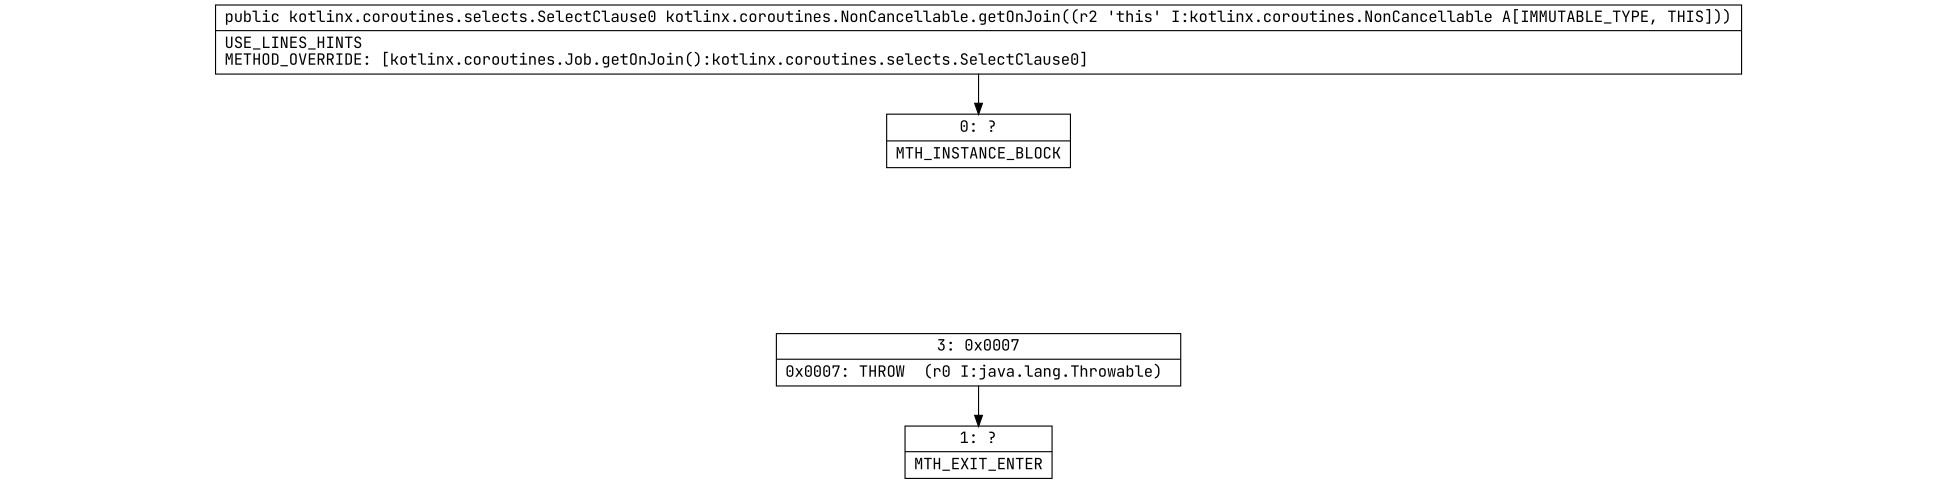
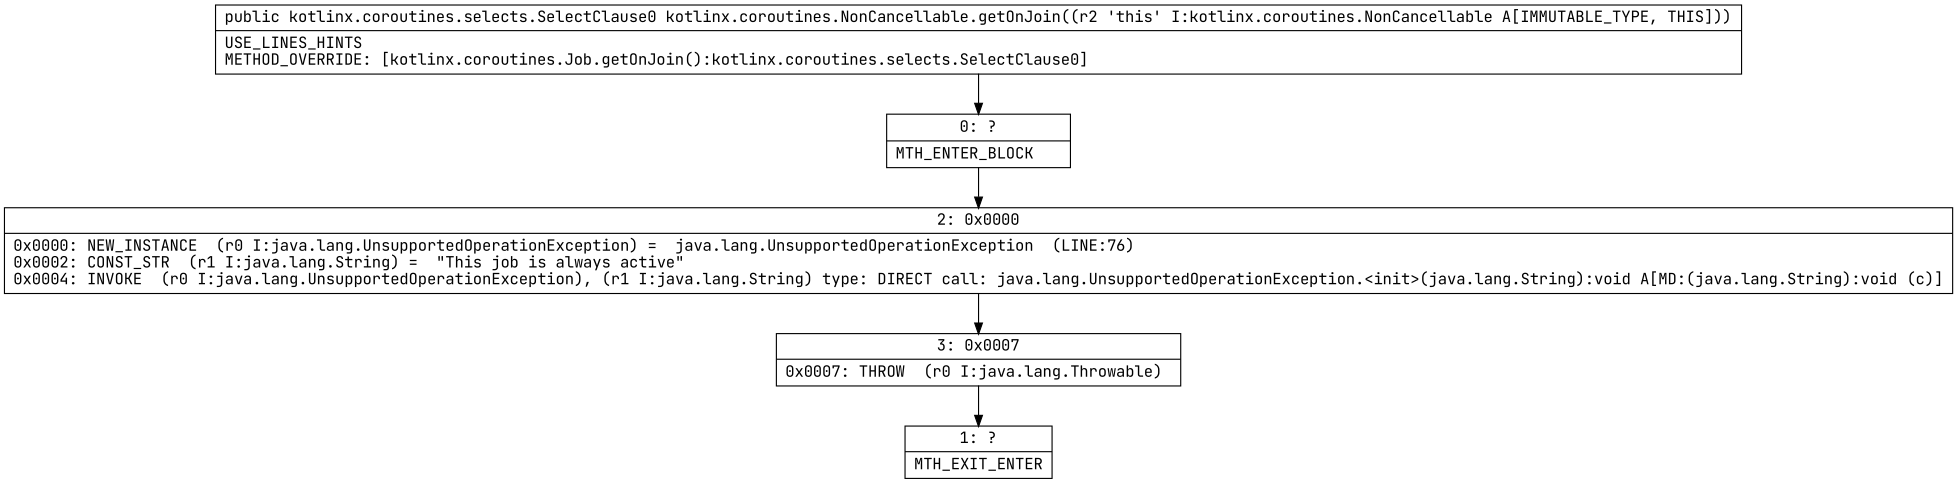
node "0: ?": text "MTH_INSTANCE_BLOCK" -> "MTH_ENTER_BLOCK"
node "2: 0x0000": added
